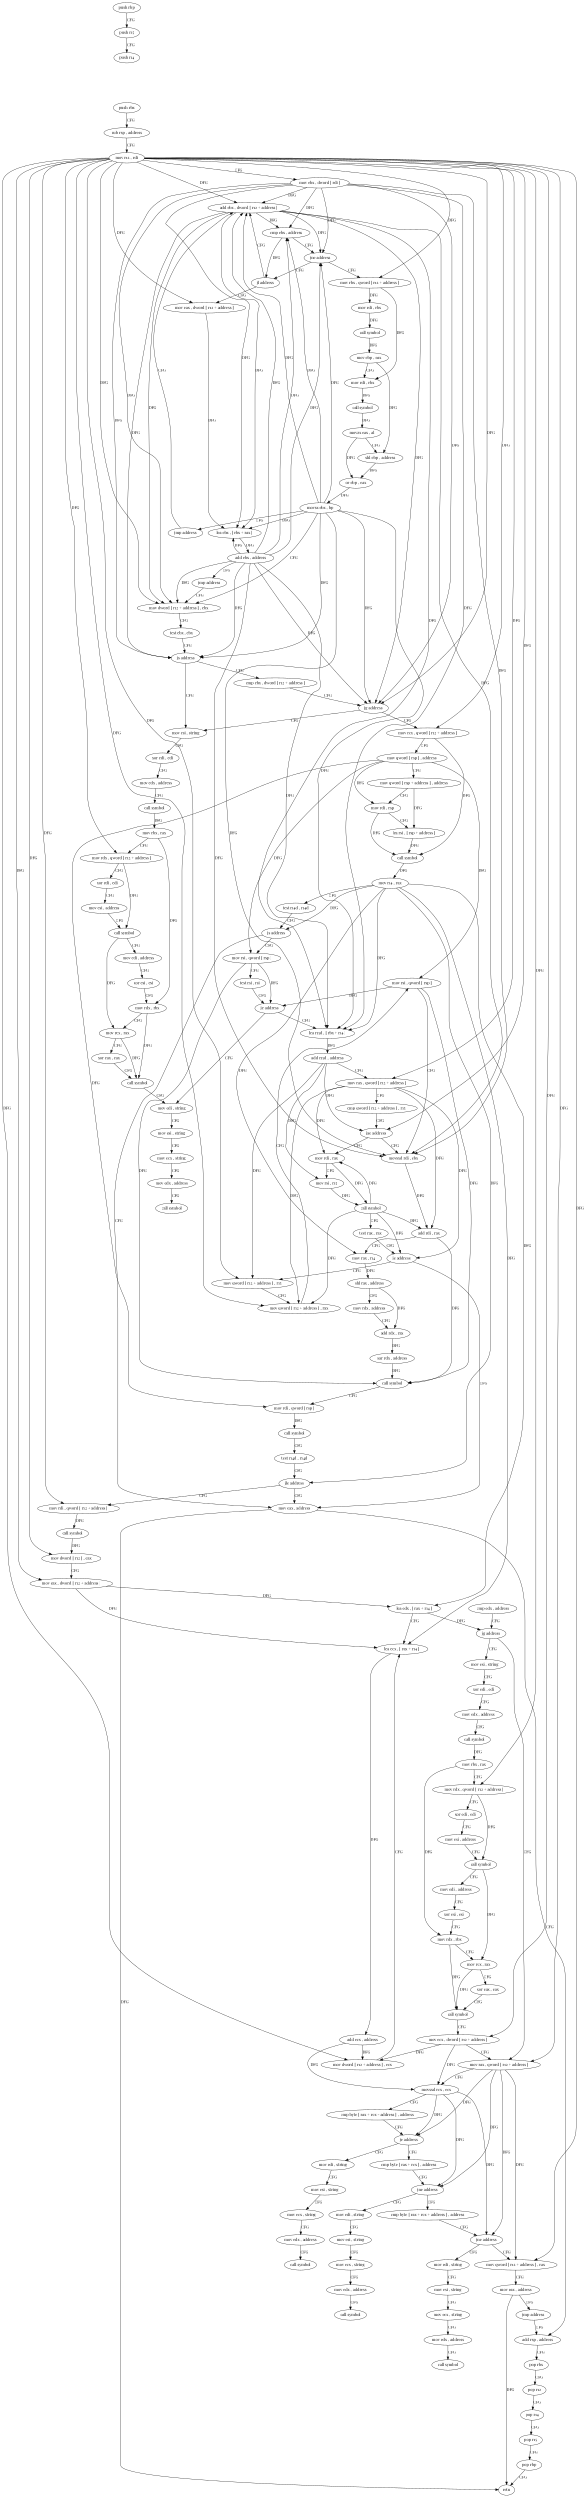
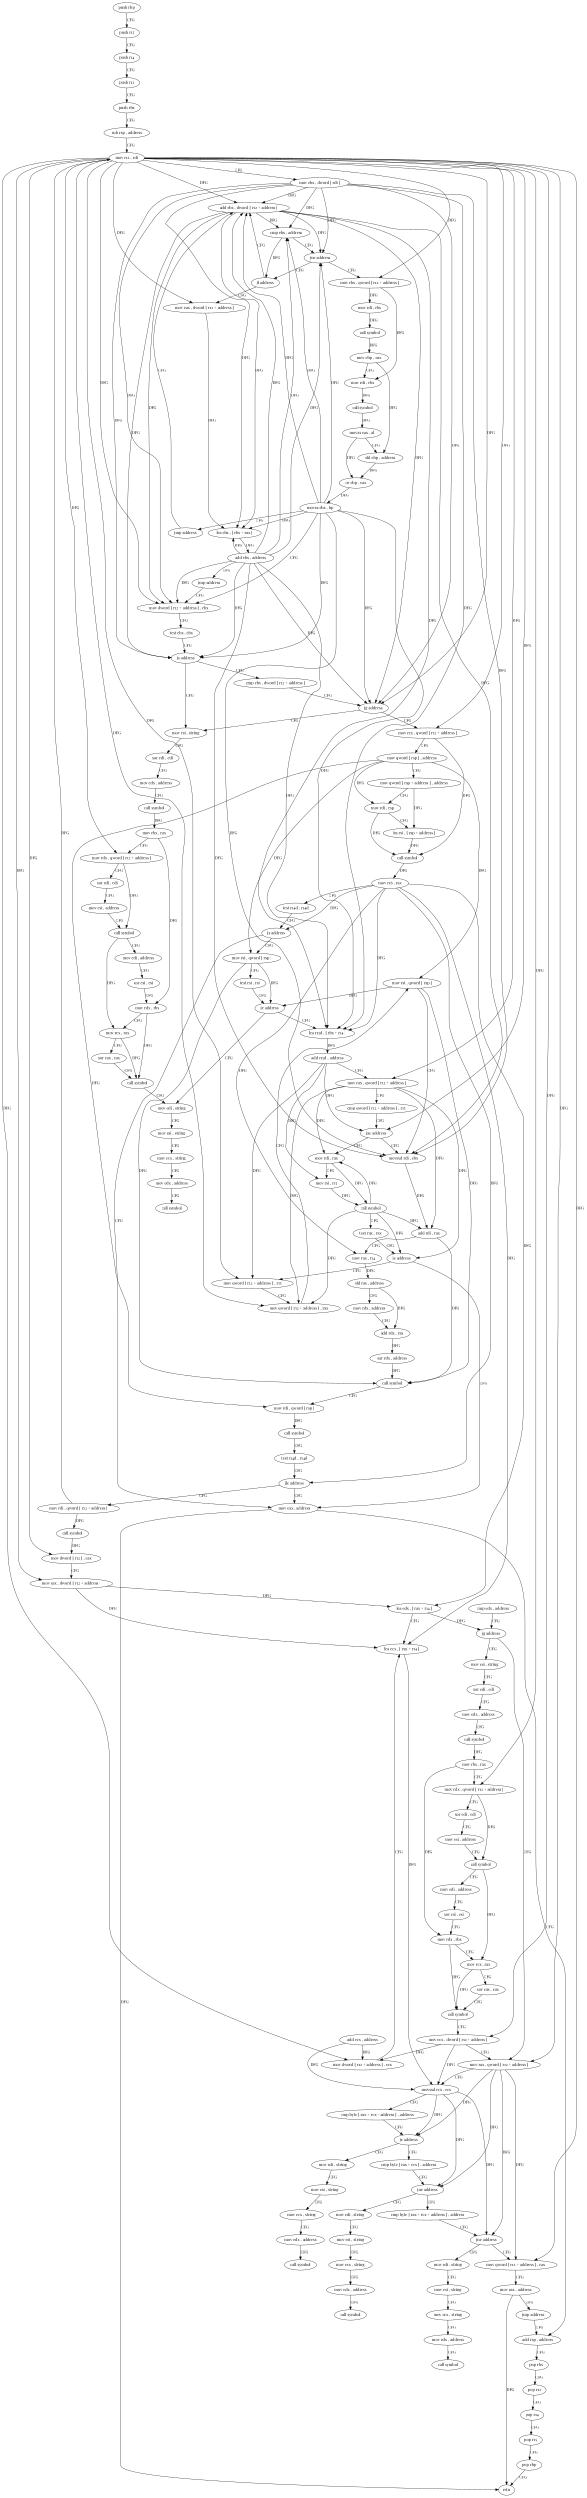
node "push r12": added
edge "mov r12 , rdi" -> "mov rdi , qword [ r12 + address ]": reversed
node "mov r14 , rax": label "mov r14 , rax" -> "mov r16 , rax"
edge "lea ecx , [ rax + r14 ]" -> "add ecx , address": now "lea ecx , [ rax + r14 ]" -> "movsxd rcx , ecx"
